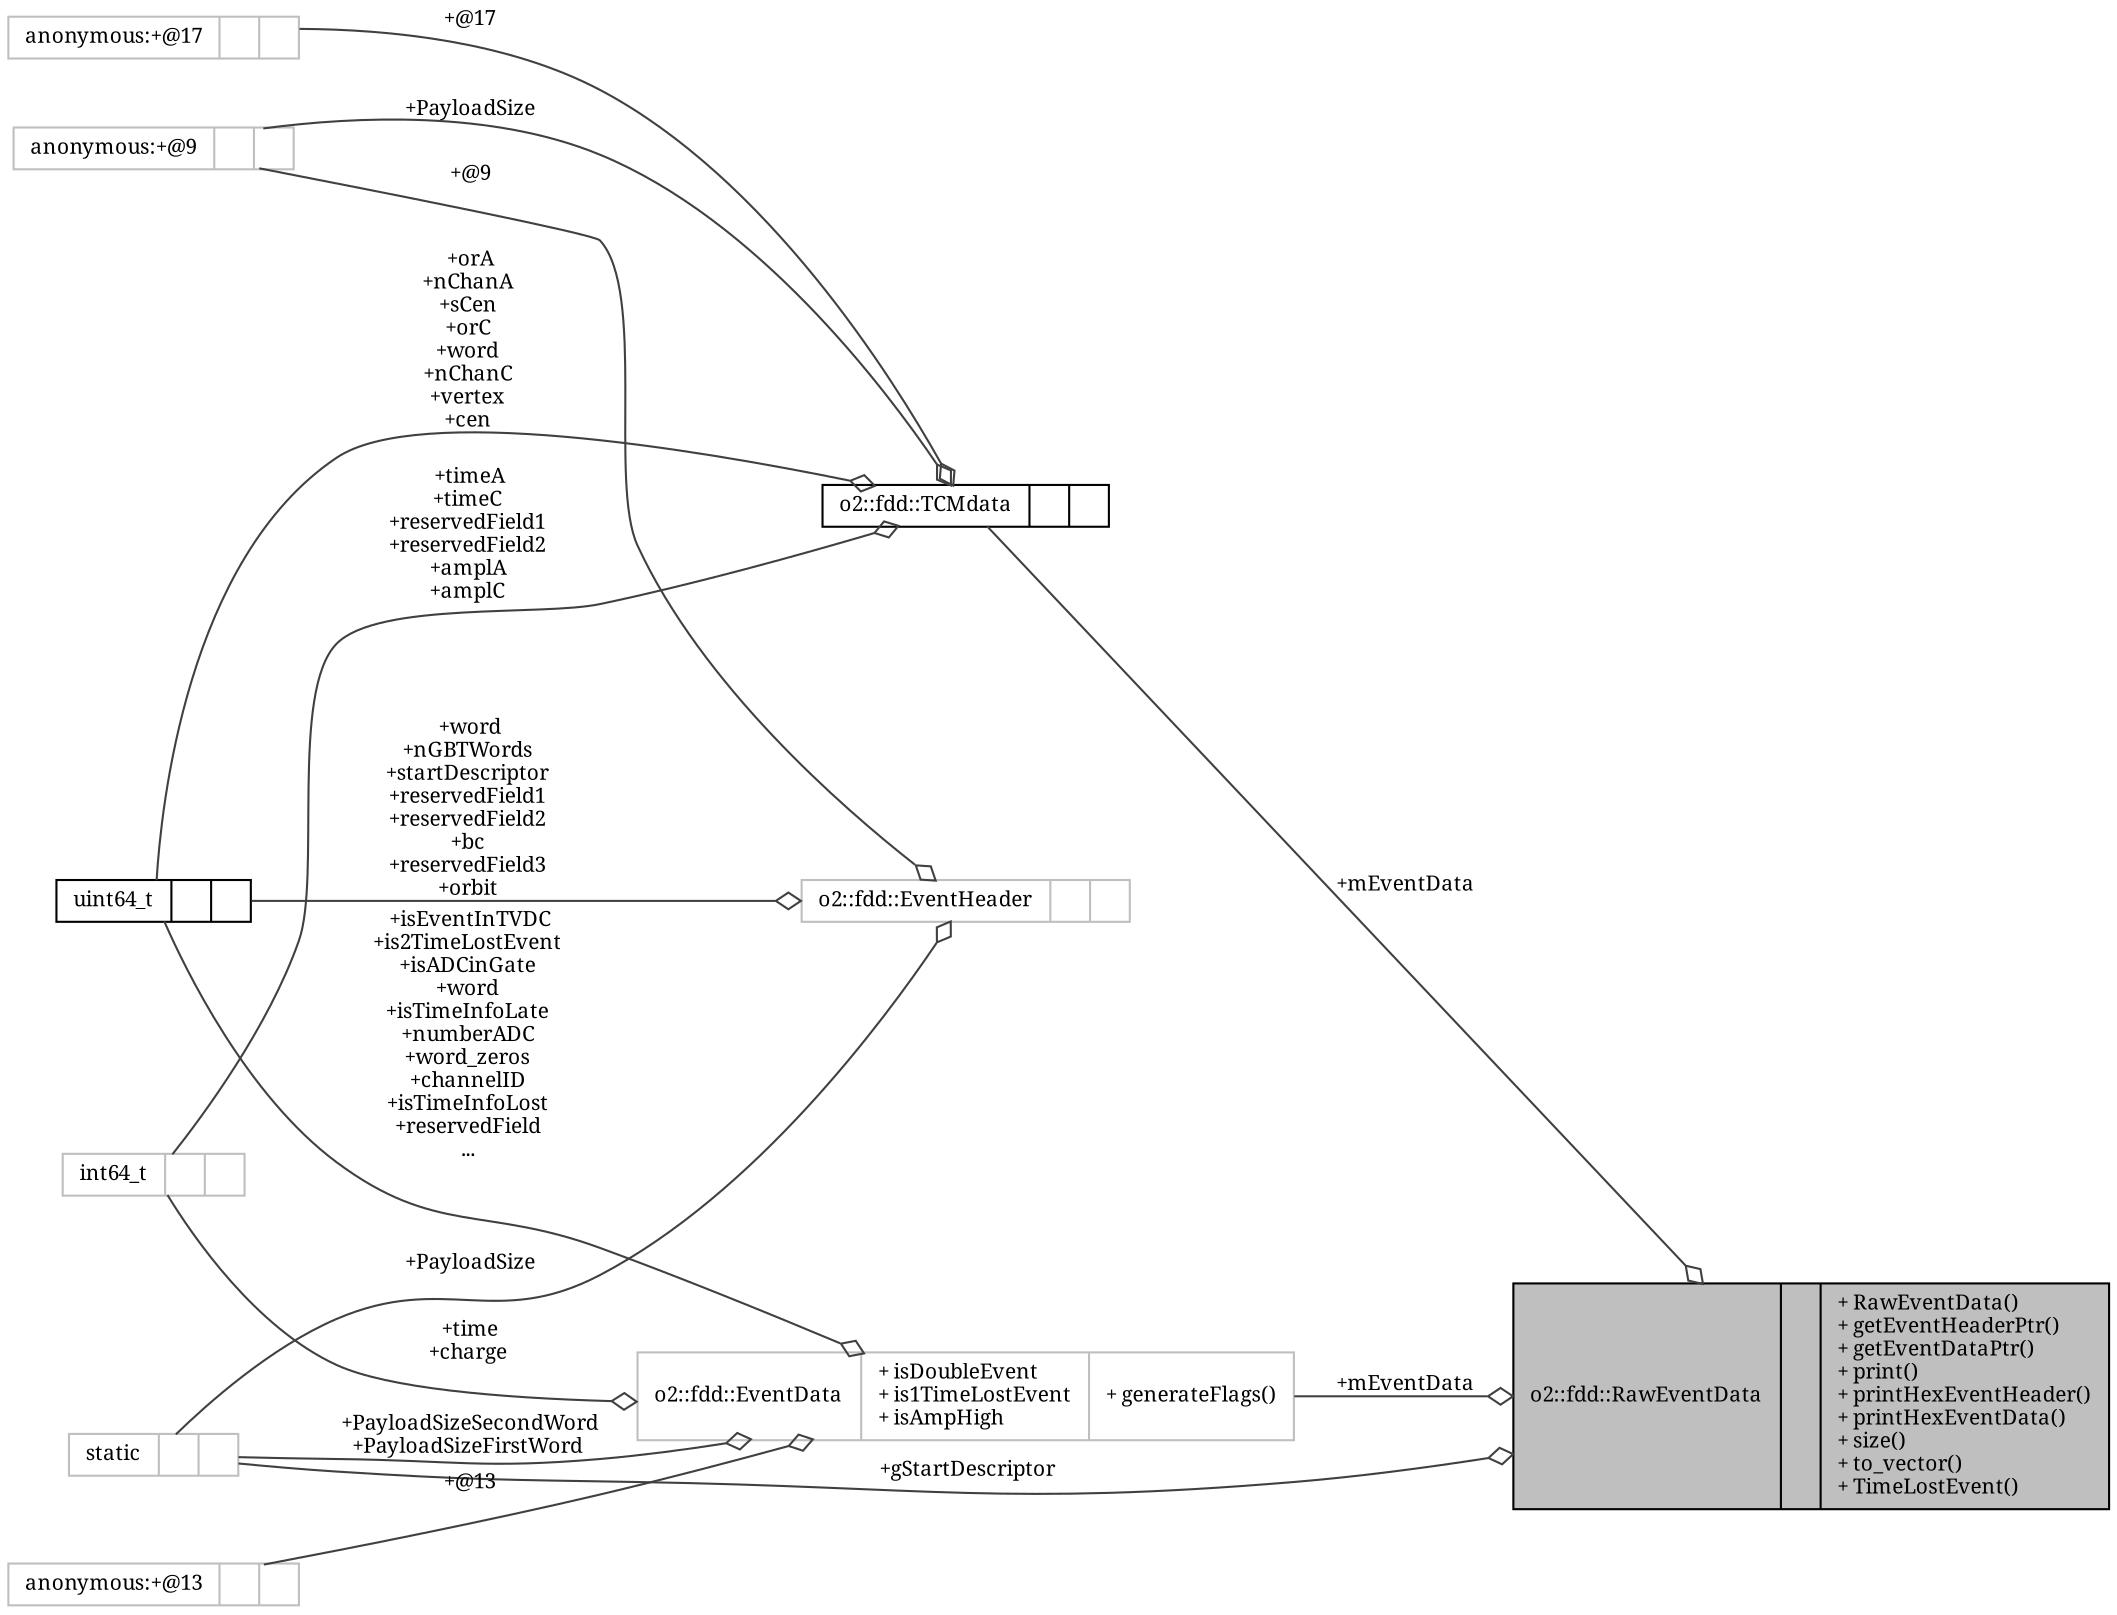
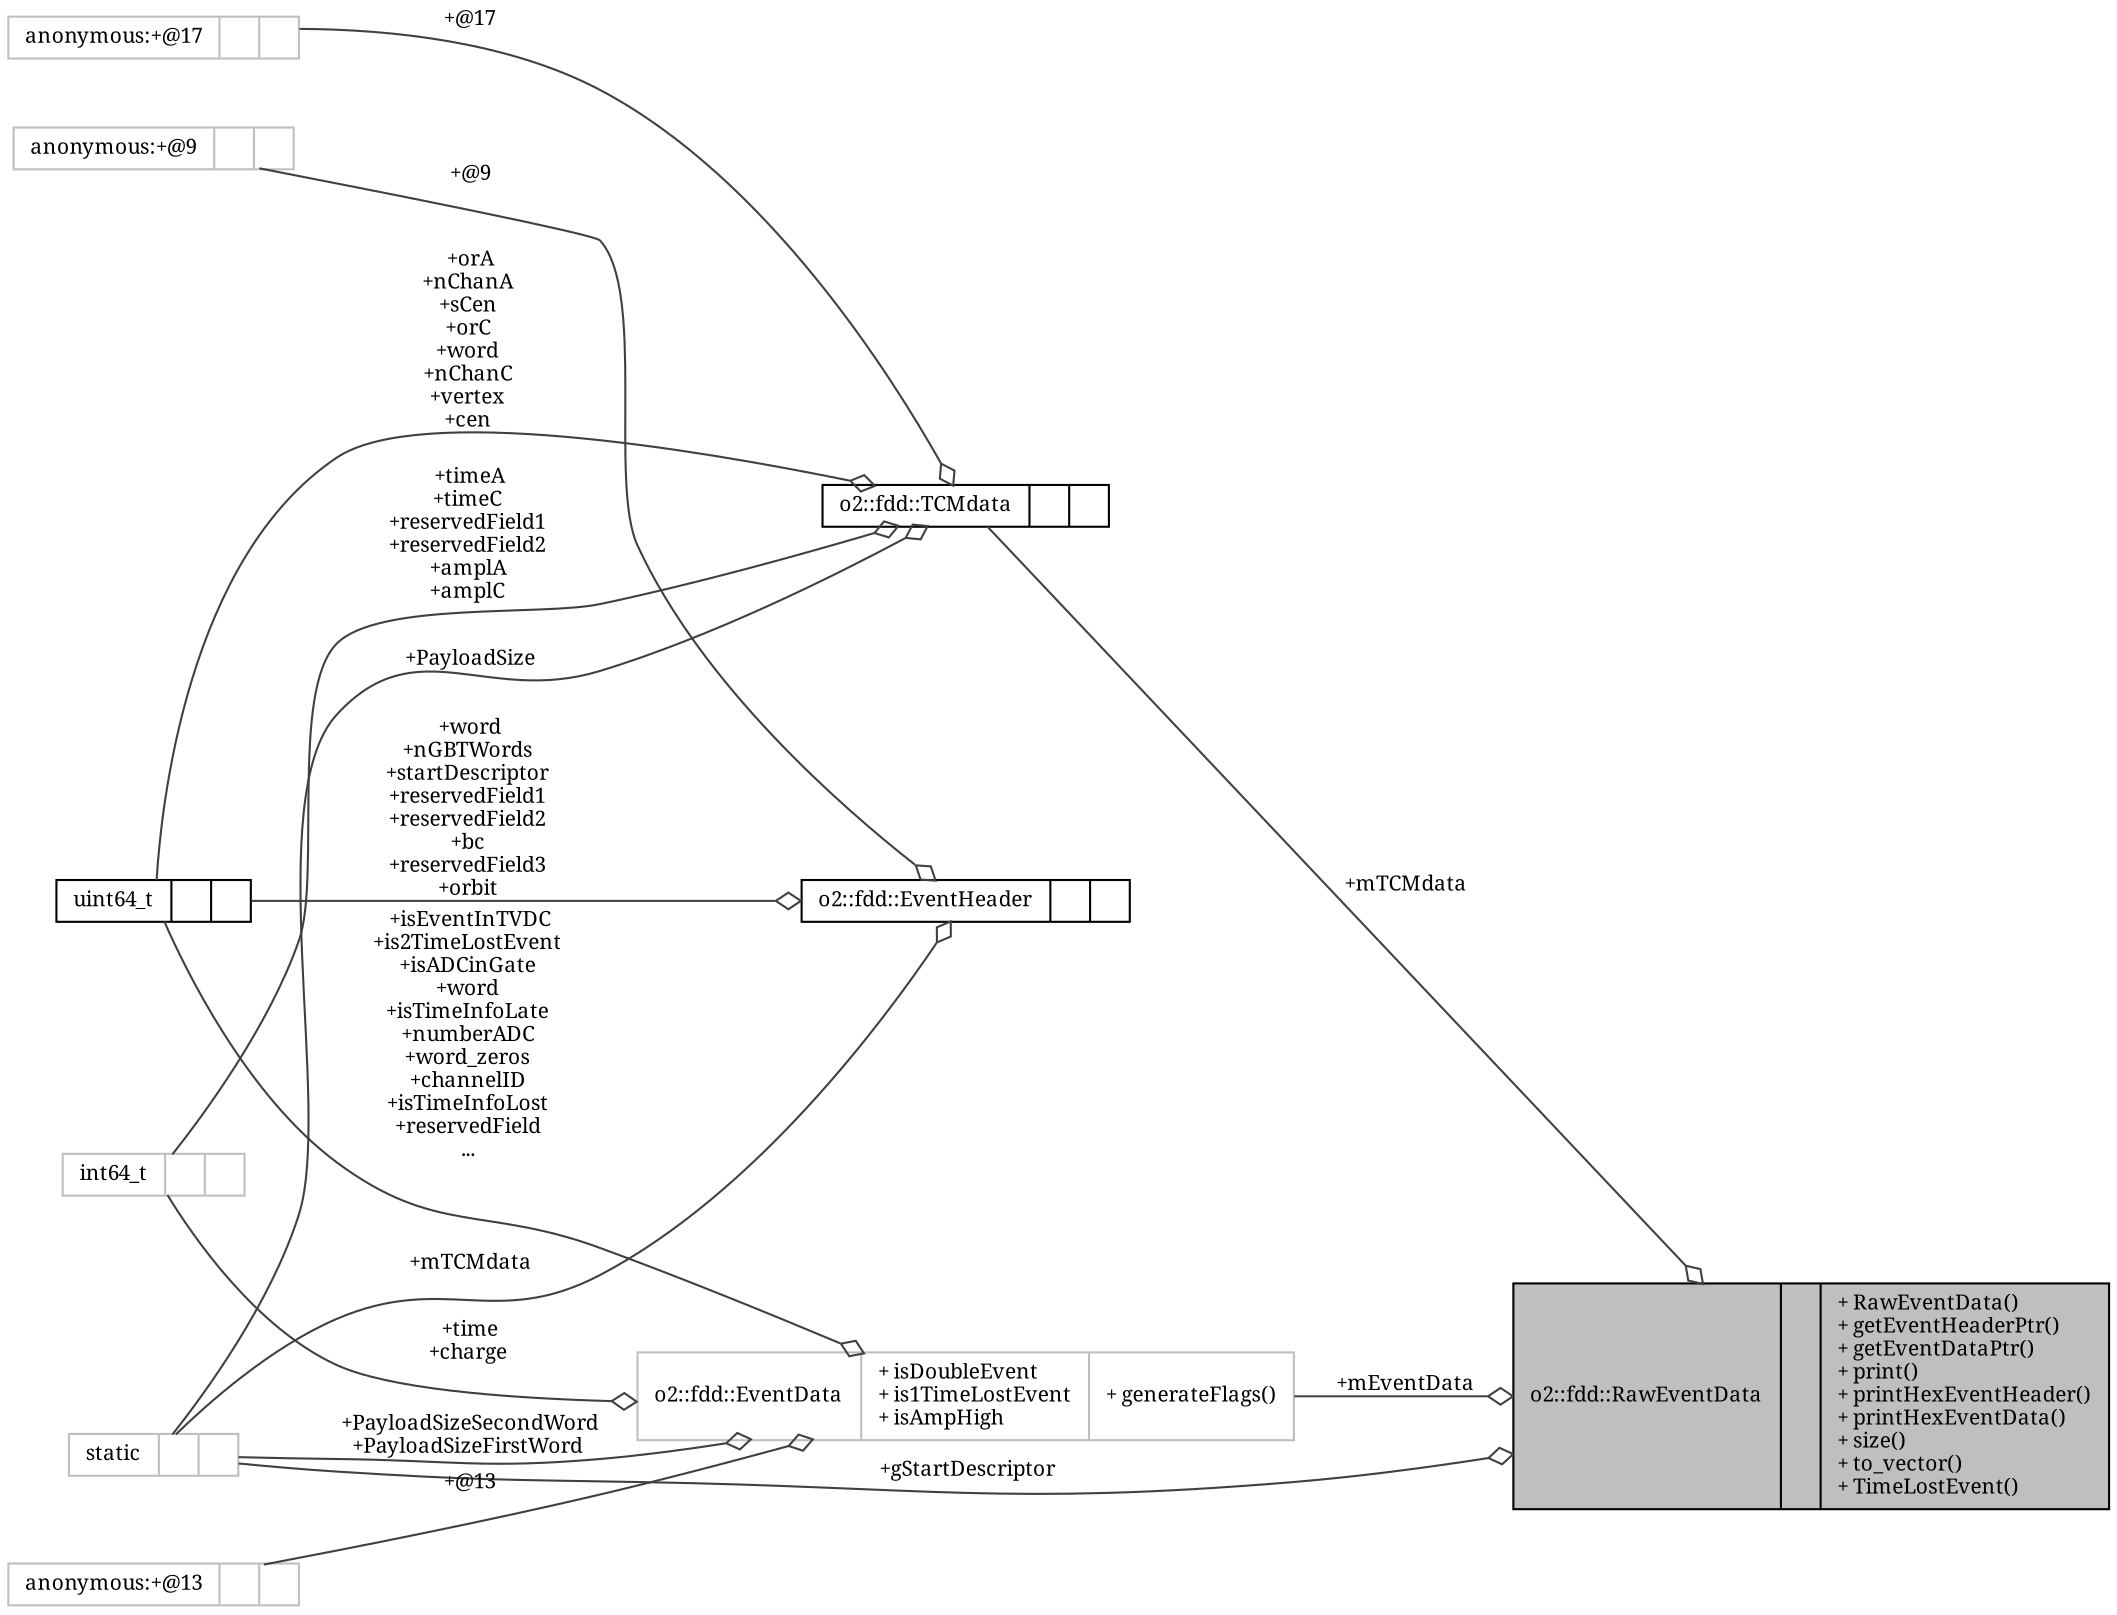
edge "anonymous:+@9" -> "o2::fdd::TCMdata": now "static" -> "o2::fdd::TCMdata"
edge "o2::fdd::TCMdata" -> "o2::fdd::RawEventData": label " +mEventData" -> " +mTCMdata"
node "o2::fdd::EventHeader": color grey75 -> black
edge "static" -> "o2::fdd::EventHeader": label " +PayloadSize" -> " +mTCMdata"
